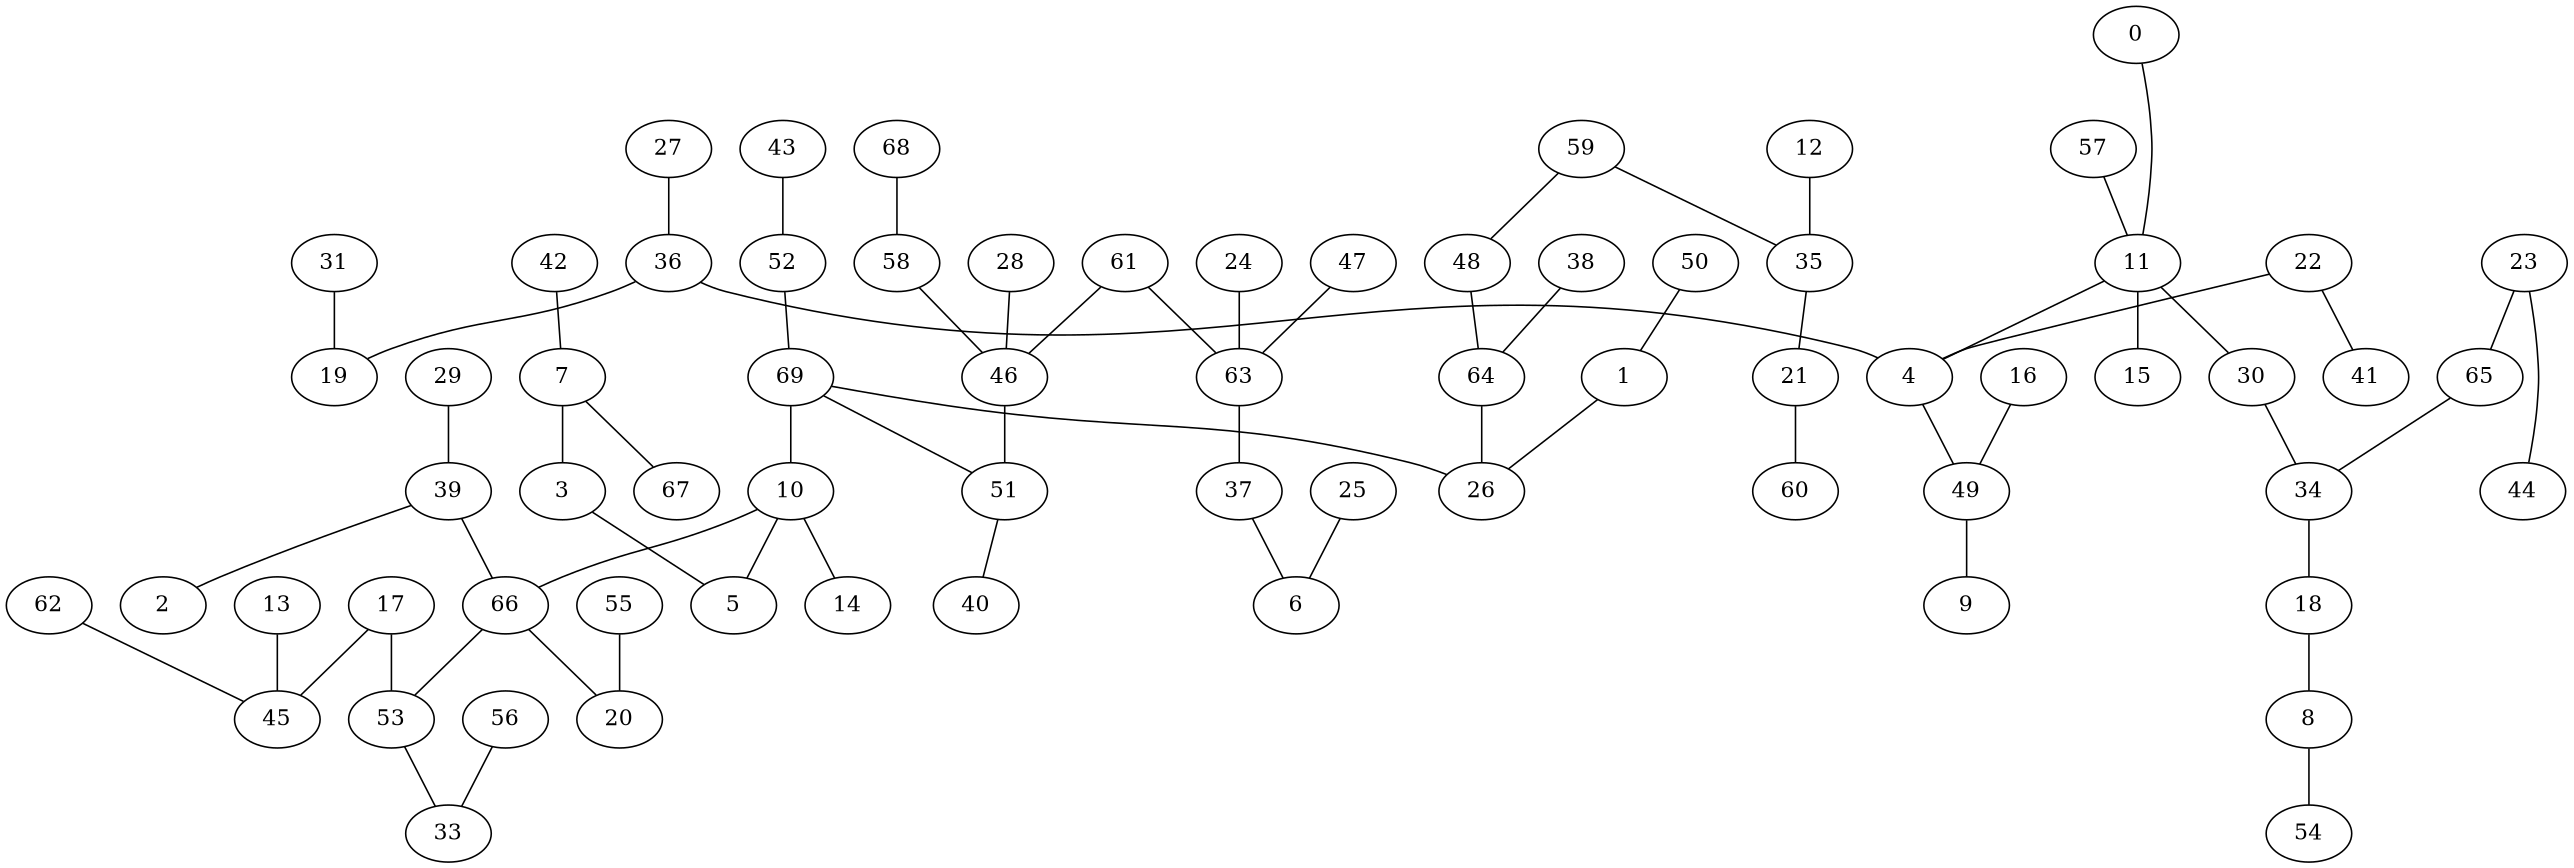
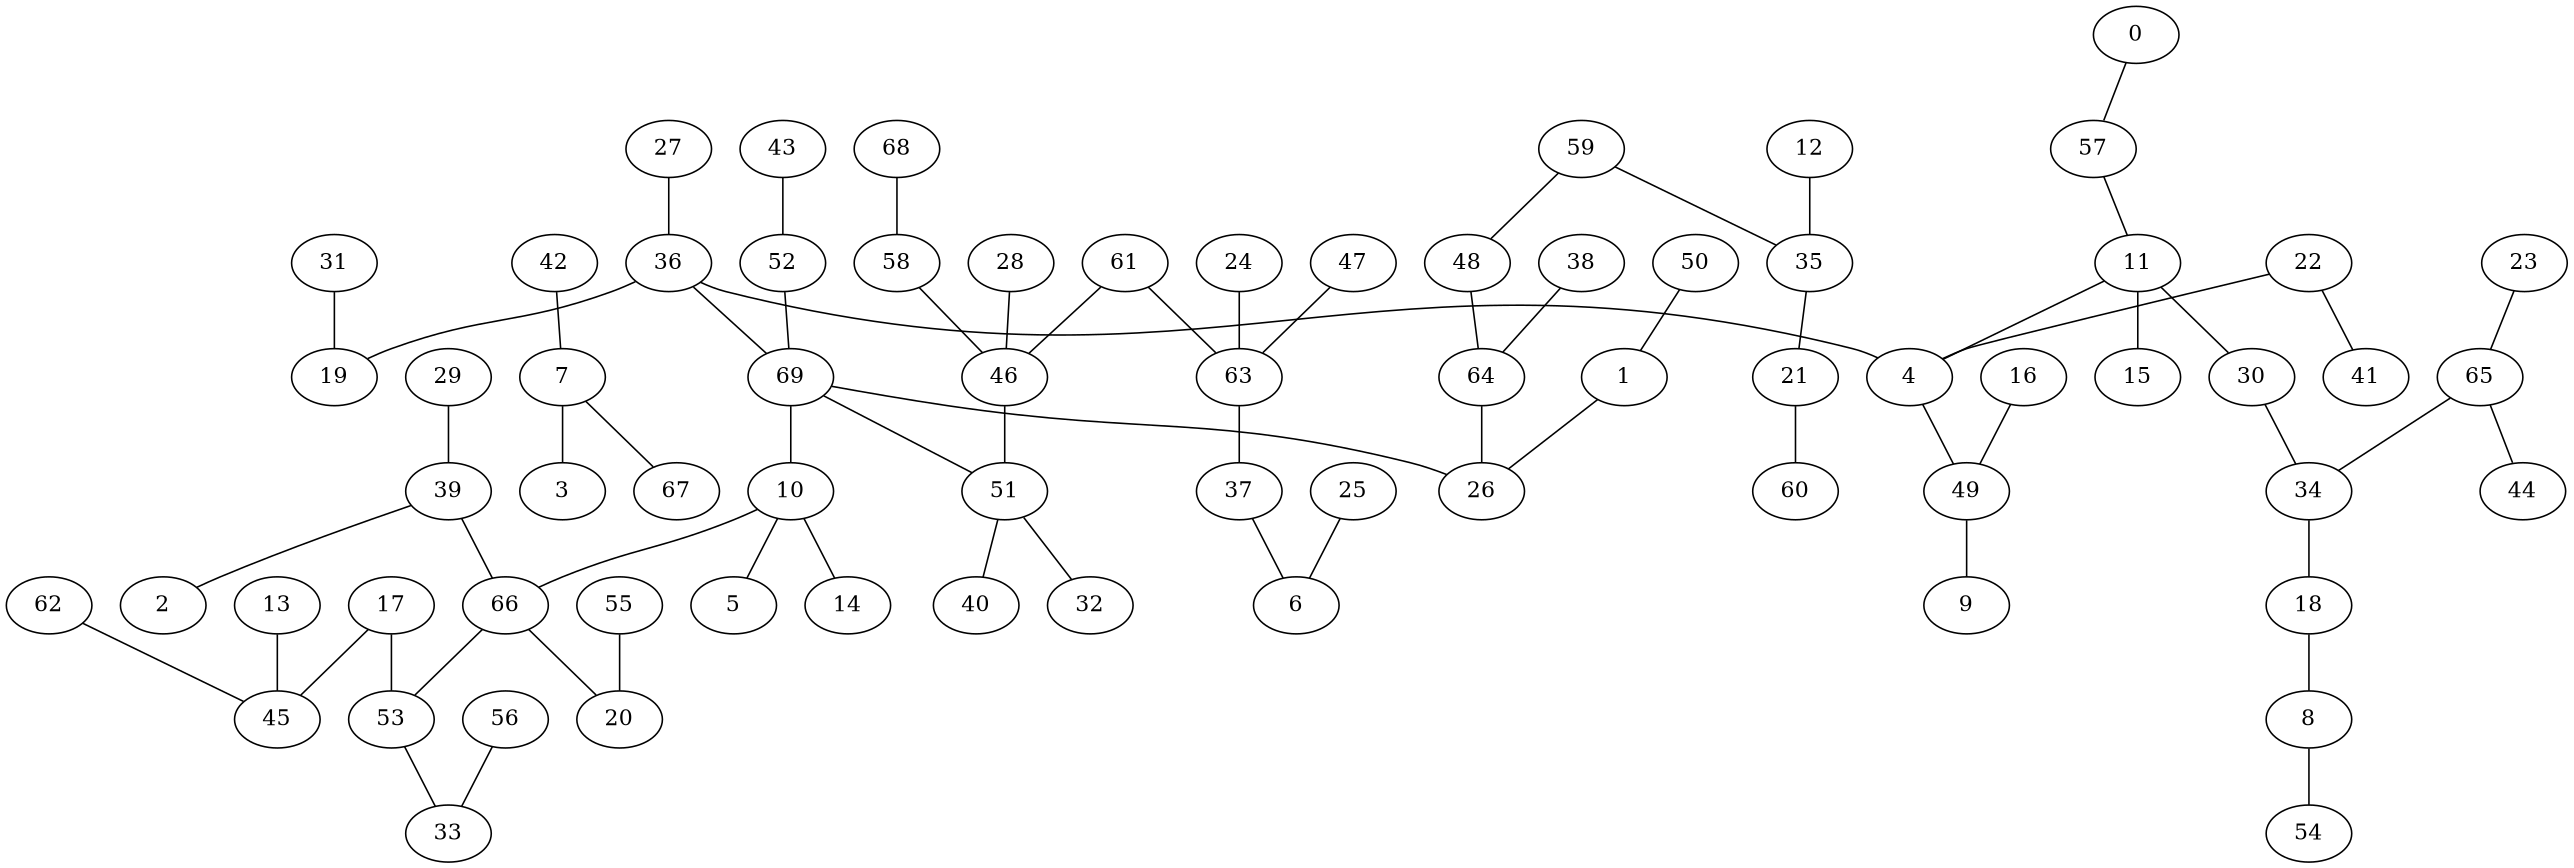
edge "0" -- "11": now "0" -- "57"
edge "36" -- "69": added
edge "23" -- "44": now "65" -- "44"
edge "3" -- "5": removed
node "32": added
